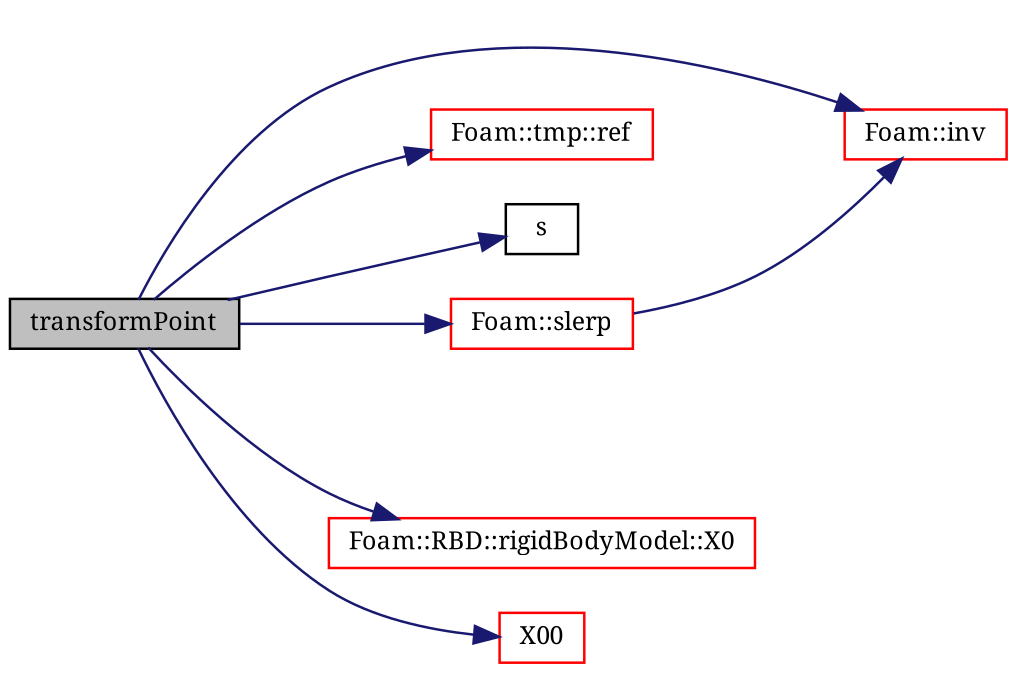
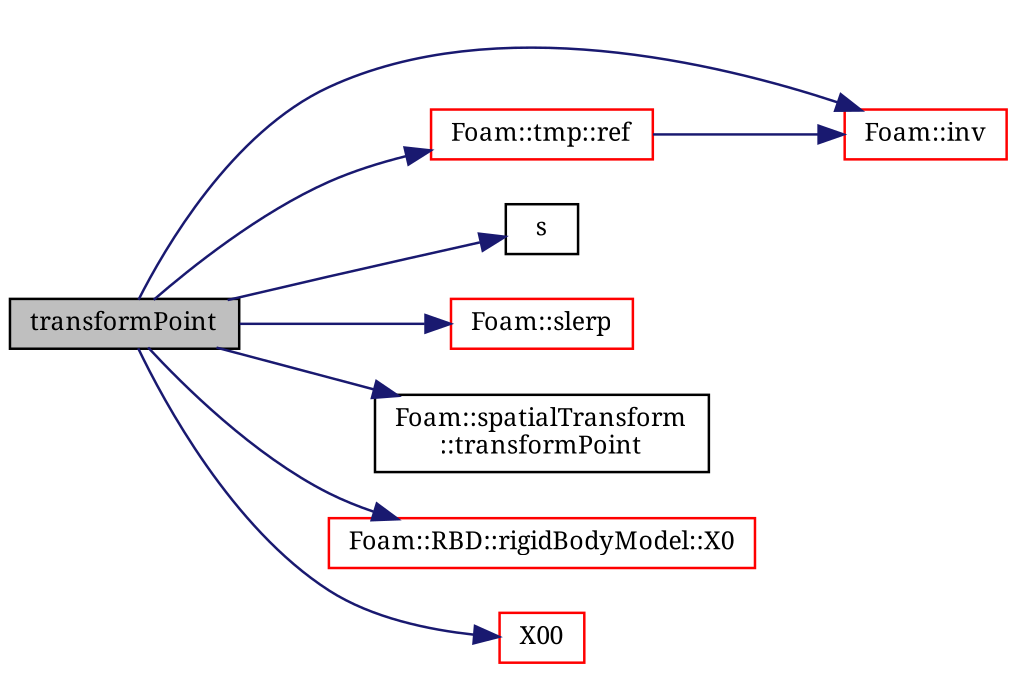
edge "Foam::slerp" -> "Foam::inv": now "Foam::tmp::ref" -> "Foam::inv"
node "Foam::spatialTransform ::transformPoint": added
